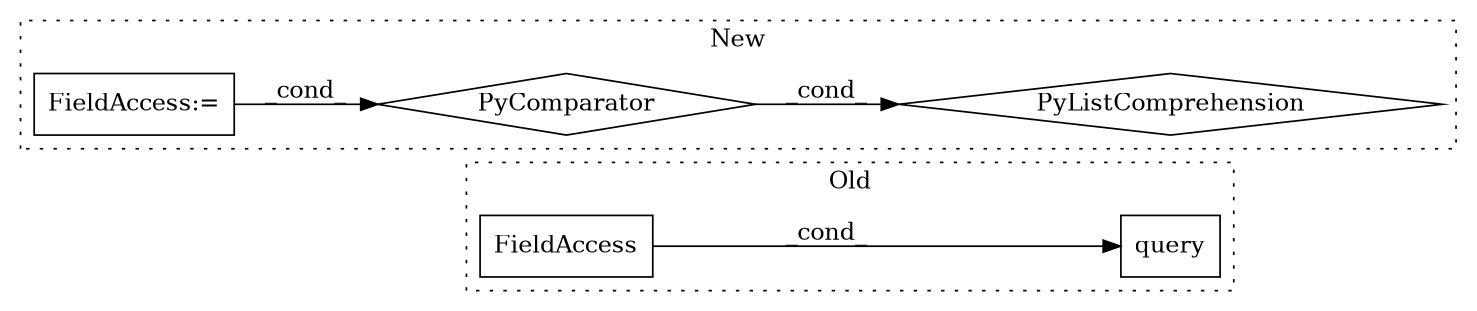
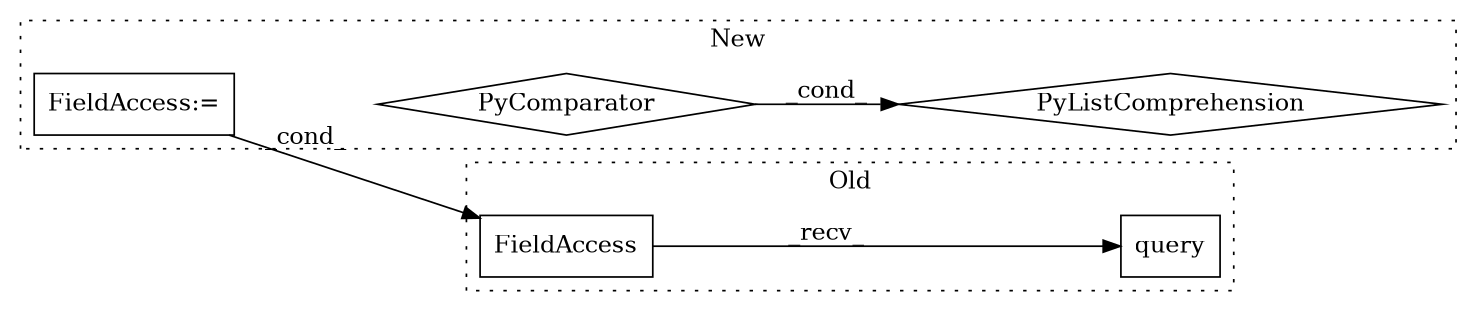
edge "FieldAccess:=" -> "PyComparator": now "FieldAccess:=" -> "FieldAccess"
edge "FieldAccess" -> "query": label "_cond_" -> "_recv_"
